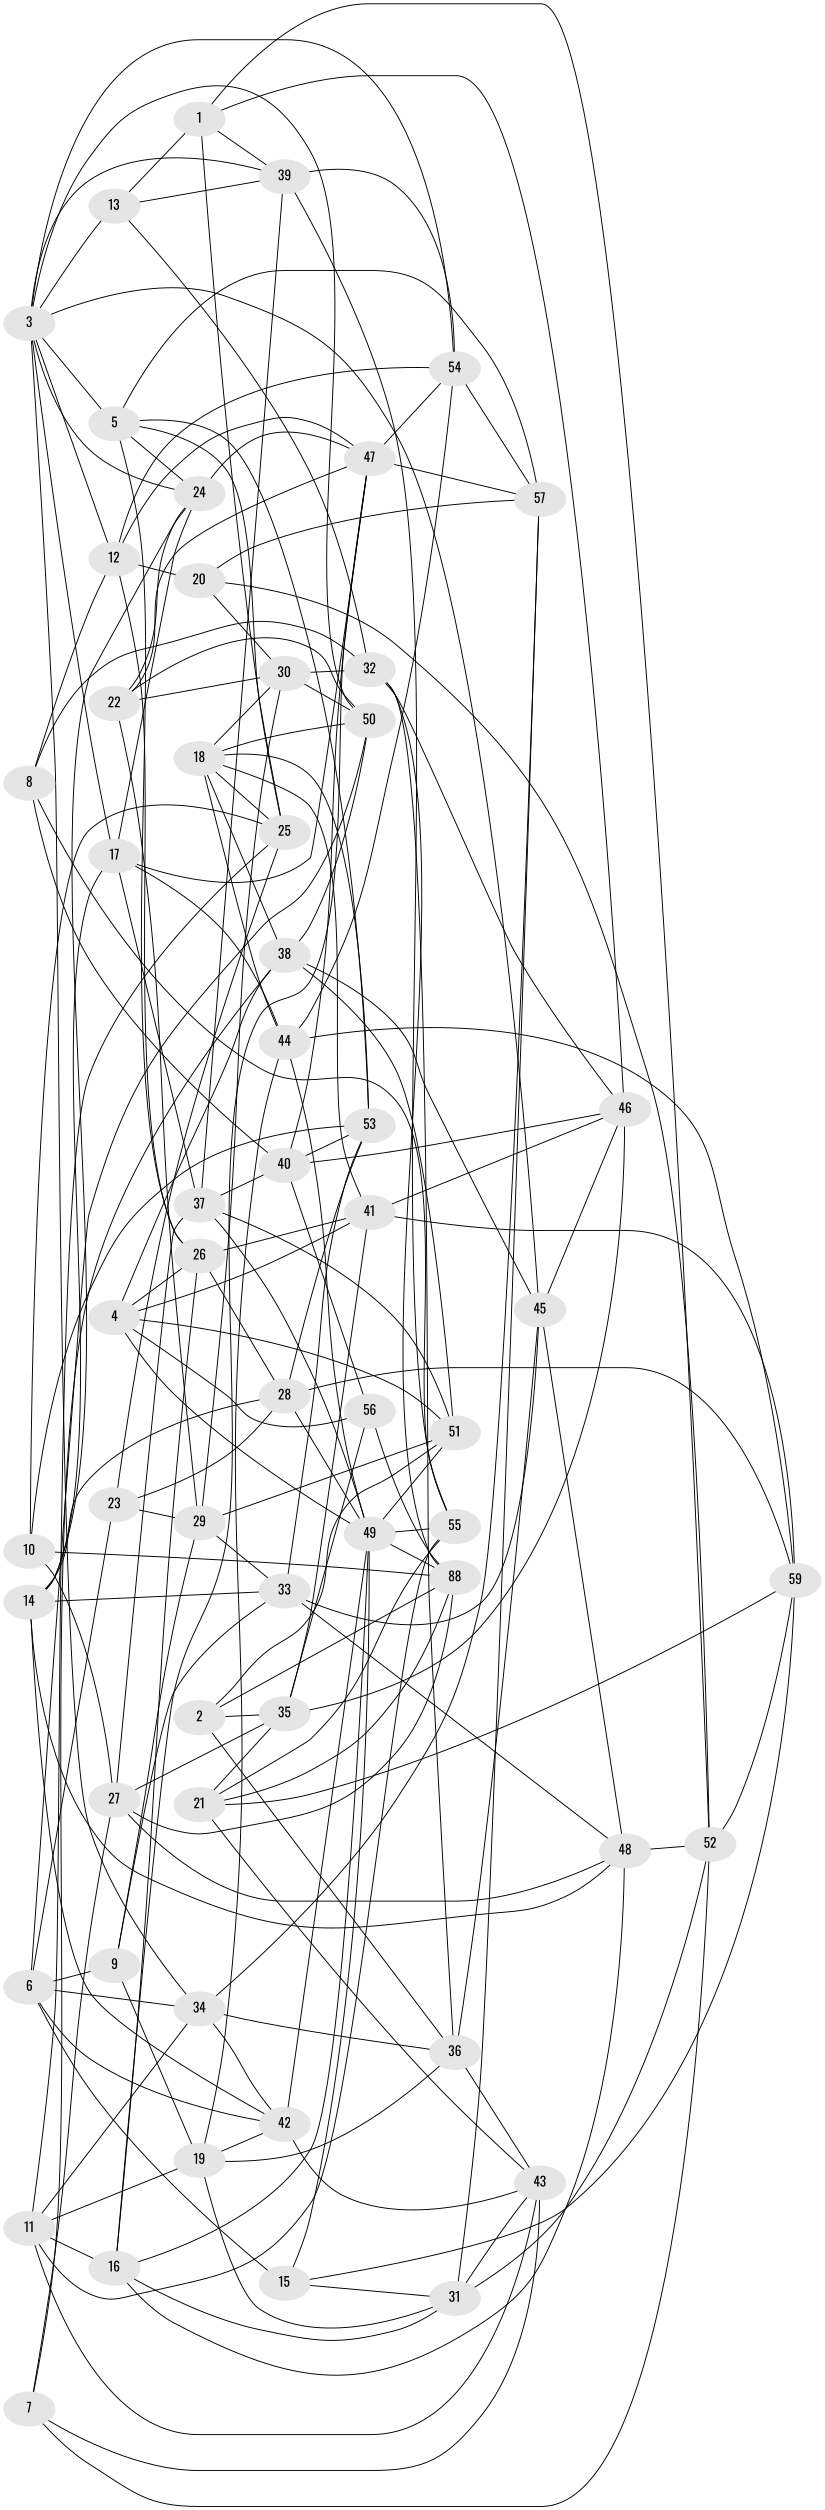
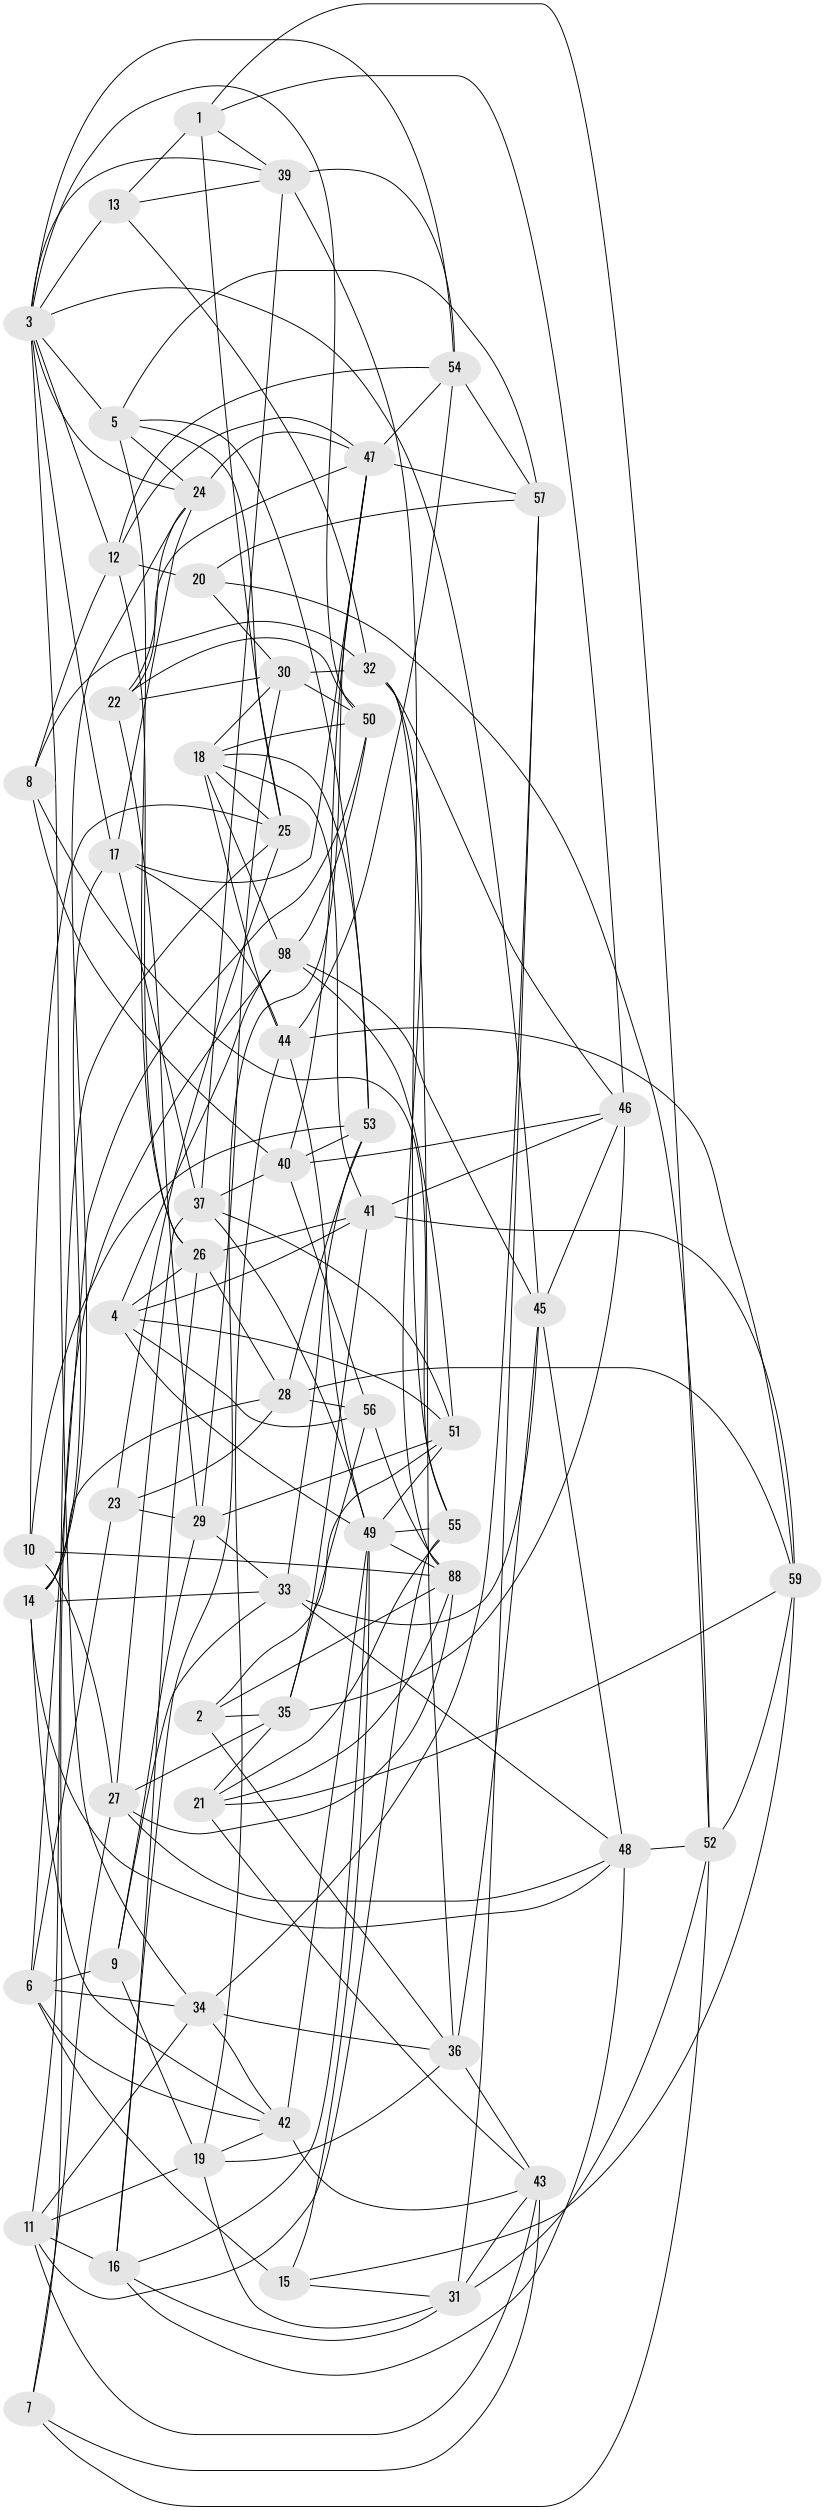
node "38": label "38" -> "98"
edge "28" -- "49": now "28" -- "56"
